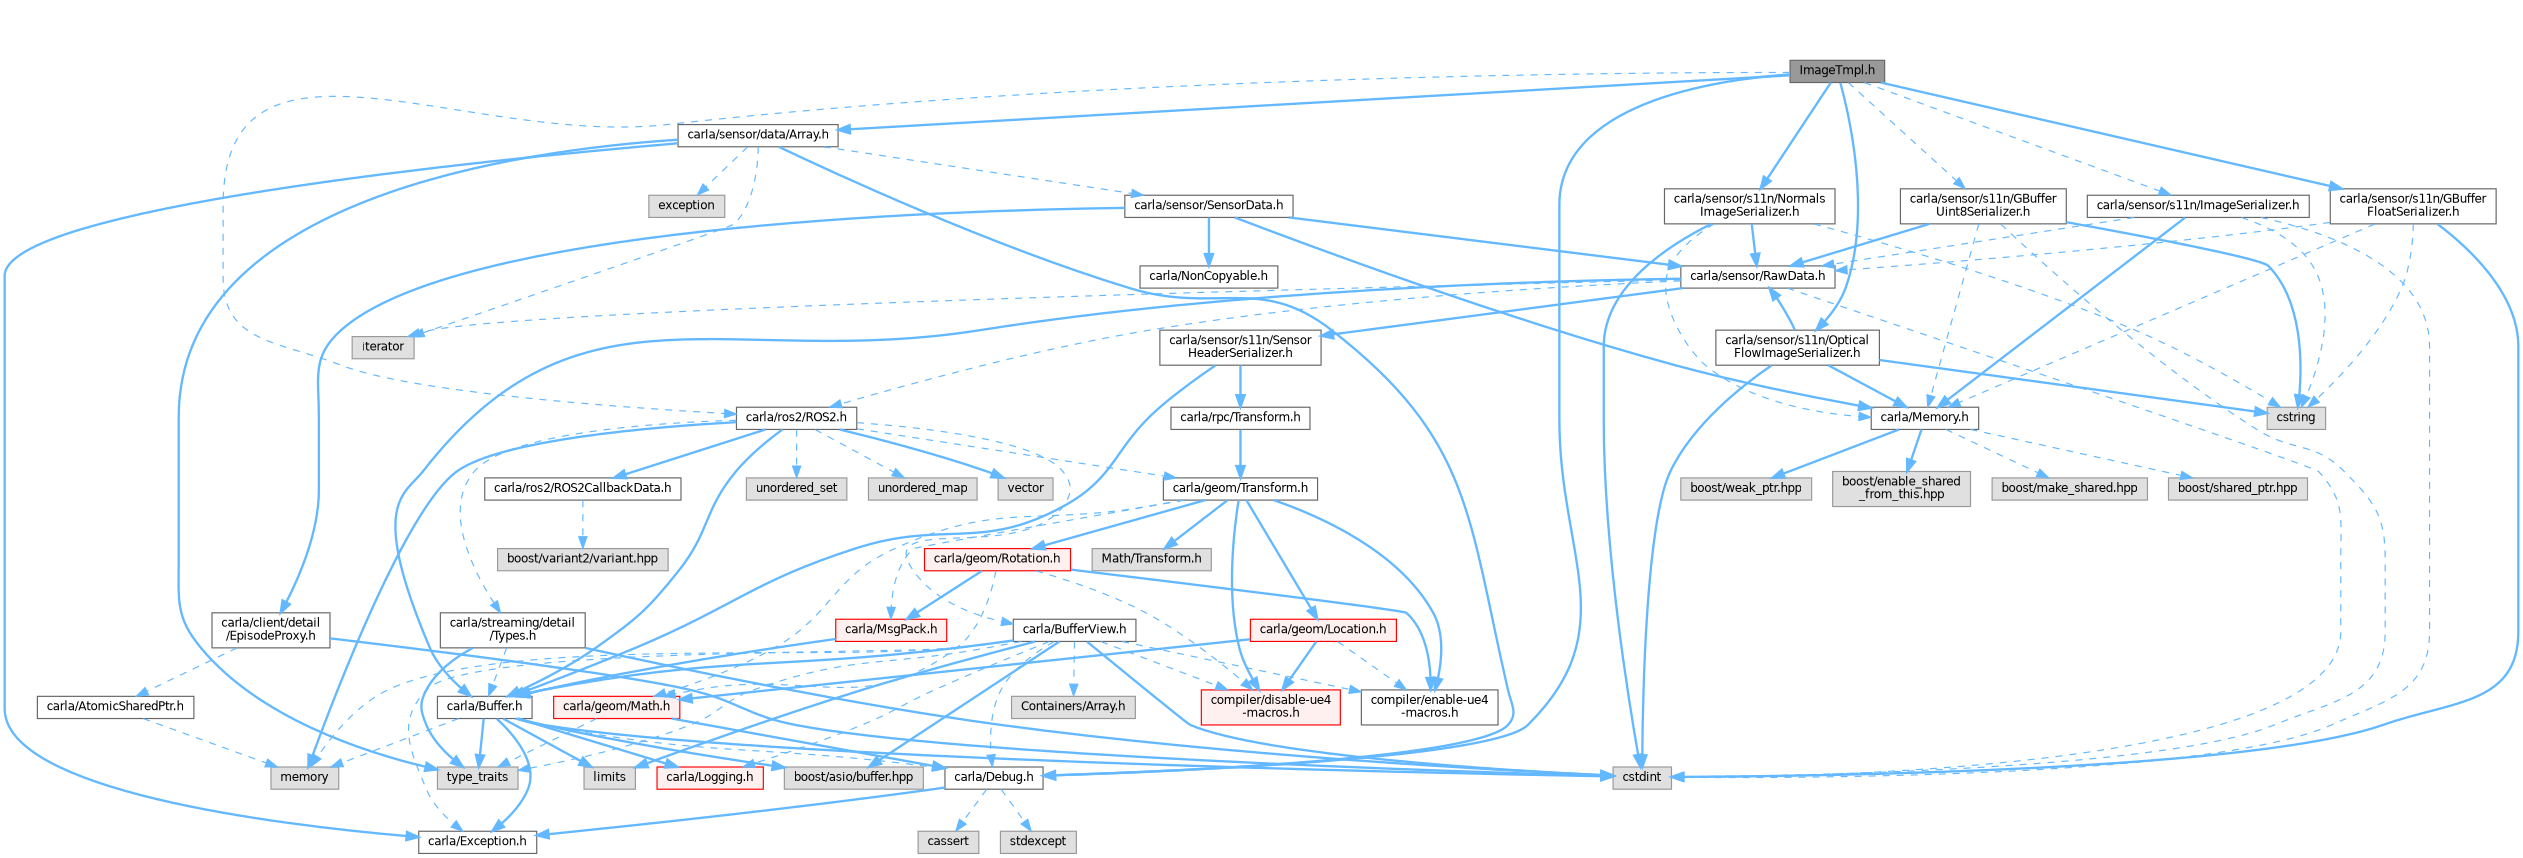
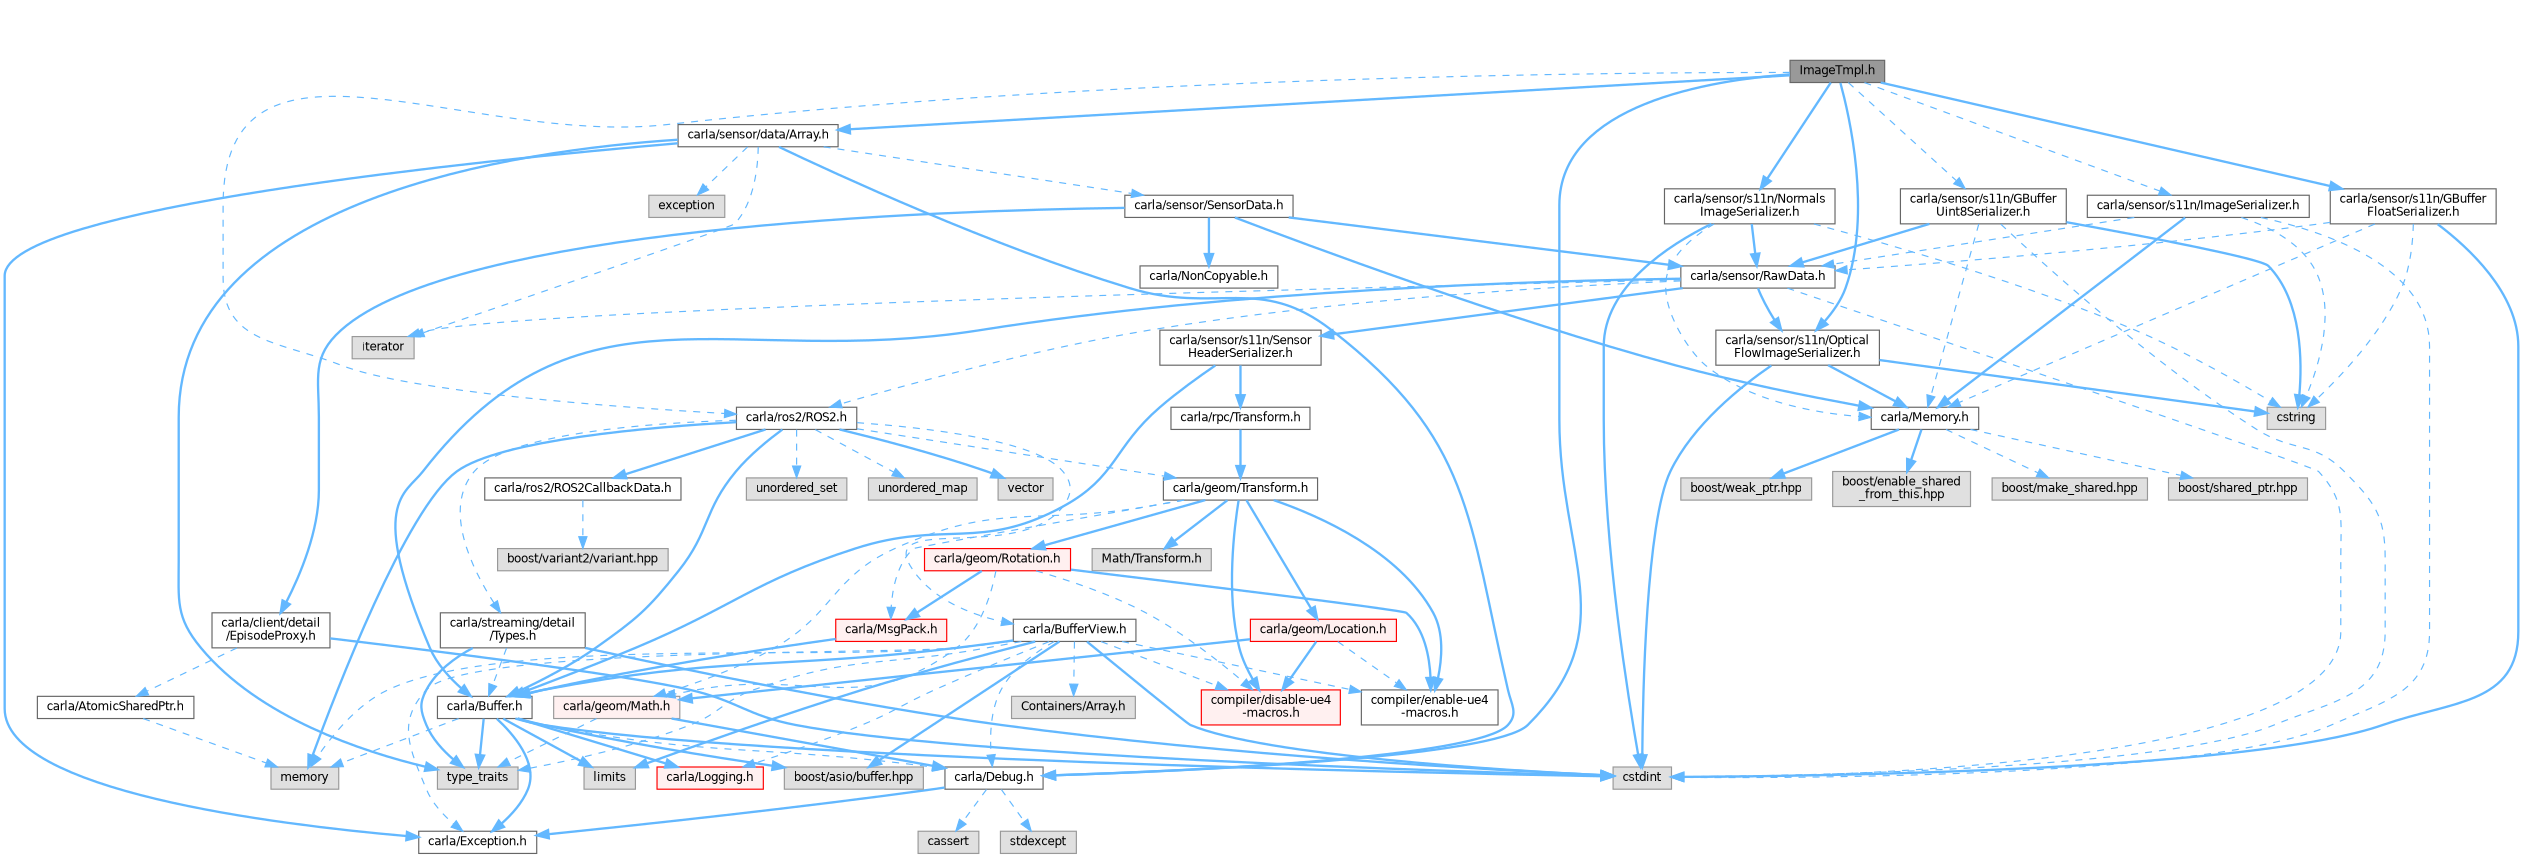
edge "carla/sensor/s11n/Optical FlowImageSerializer.h" -> "carla/sensor/RawData.h": reversed
node "carla/geom/Math.h": color red -> grey60
